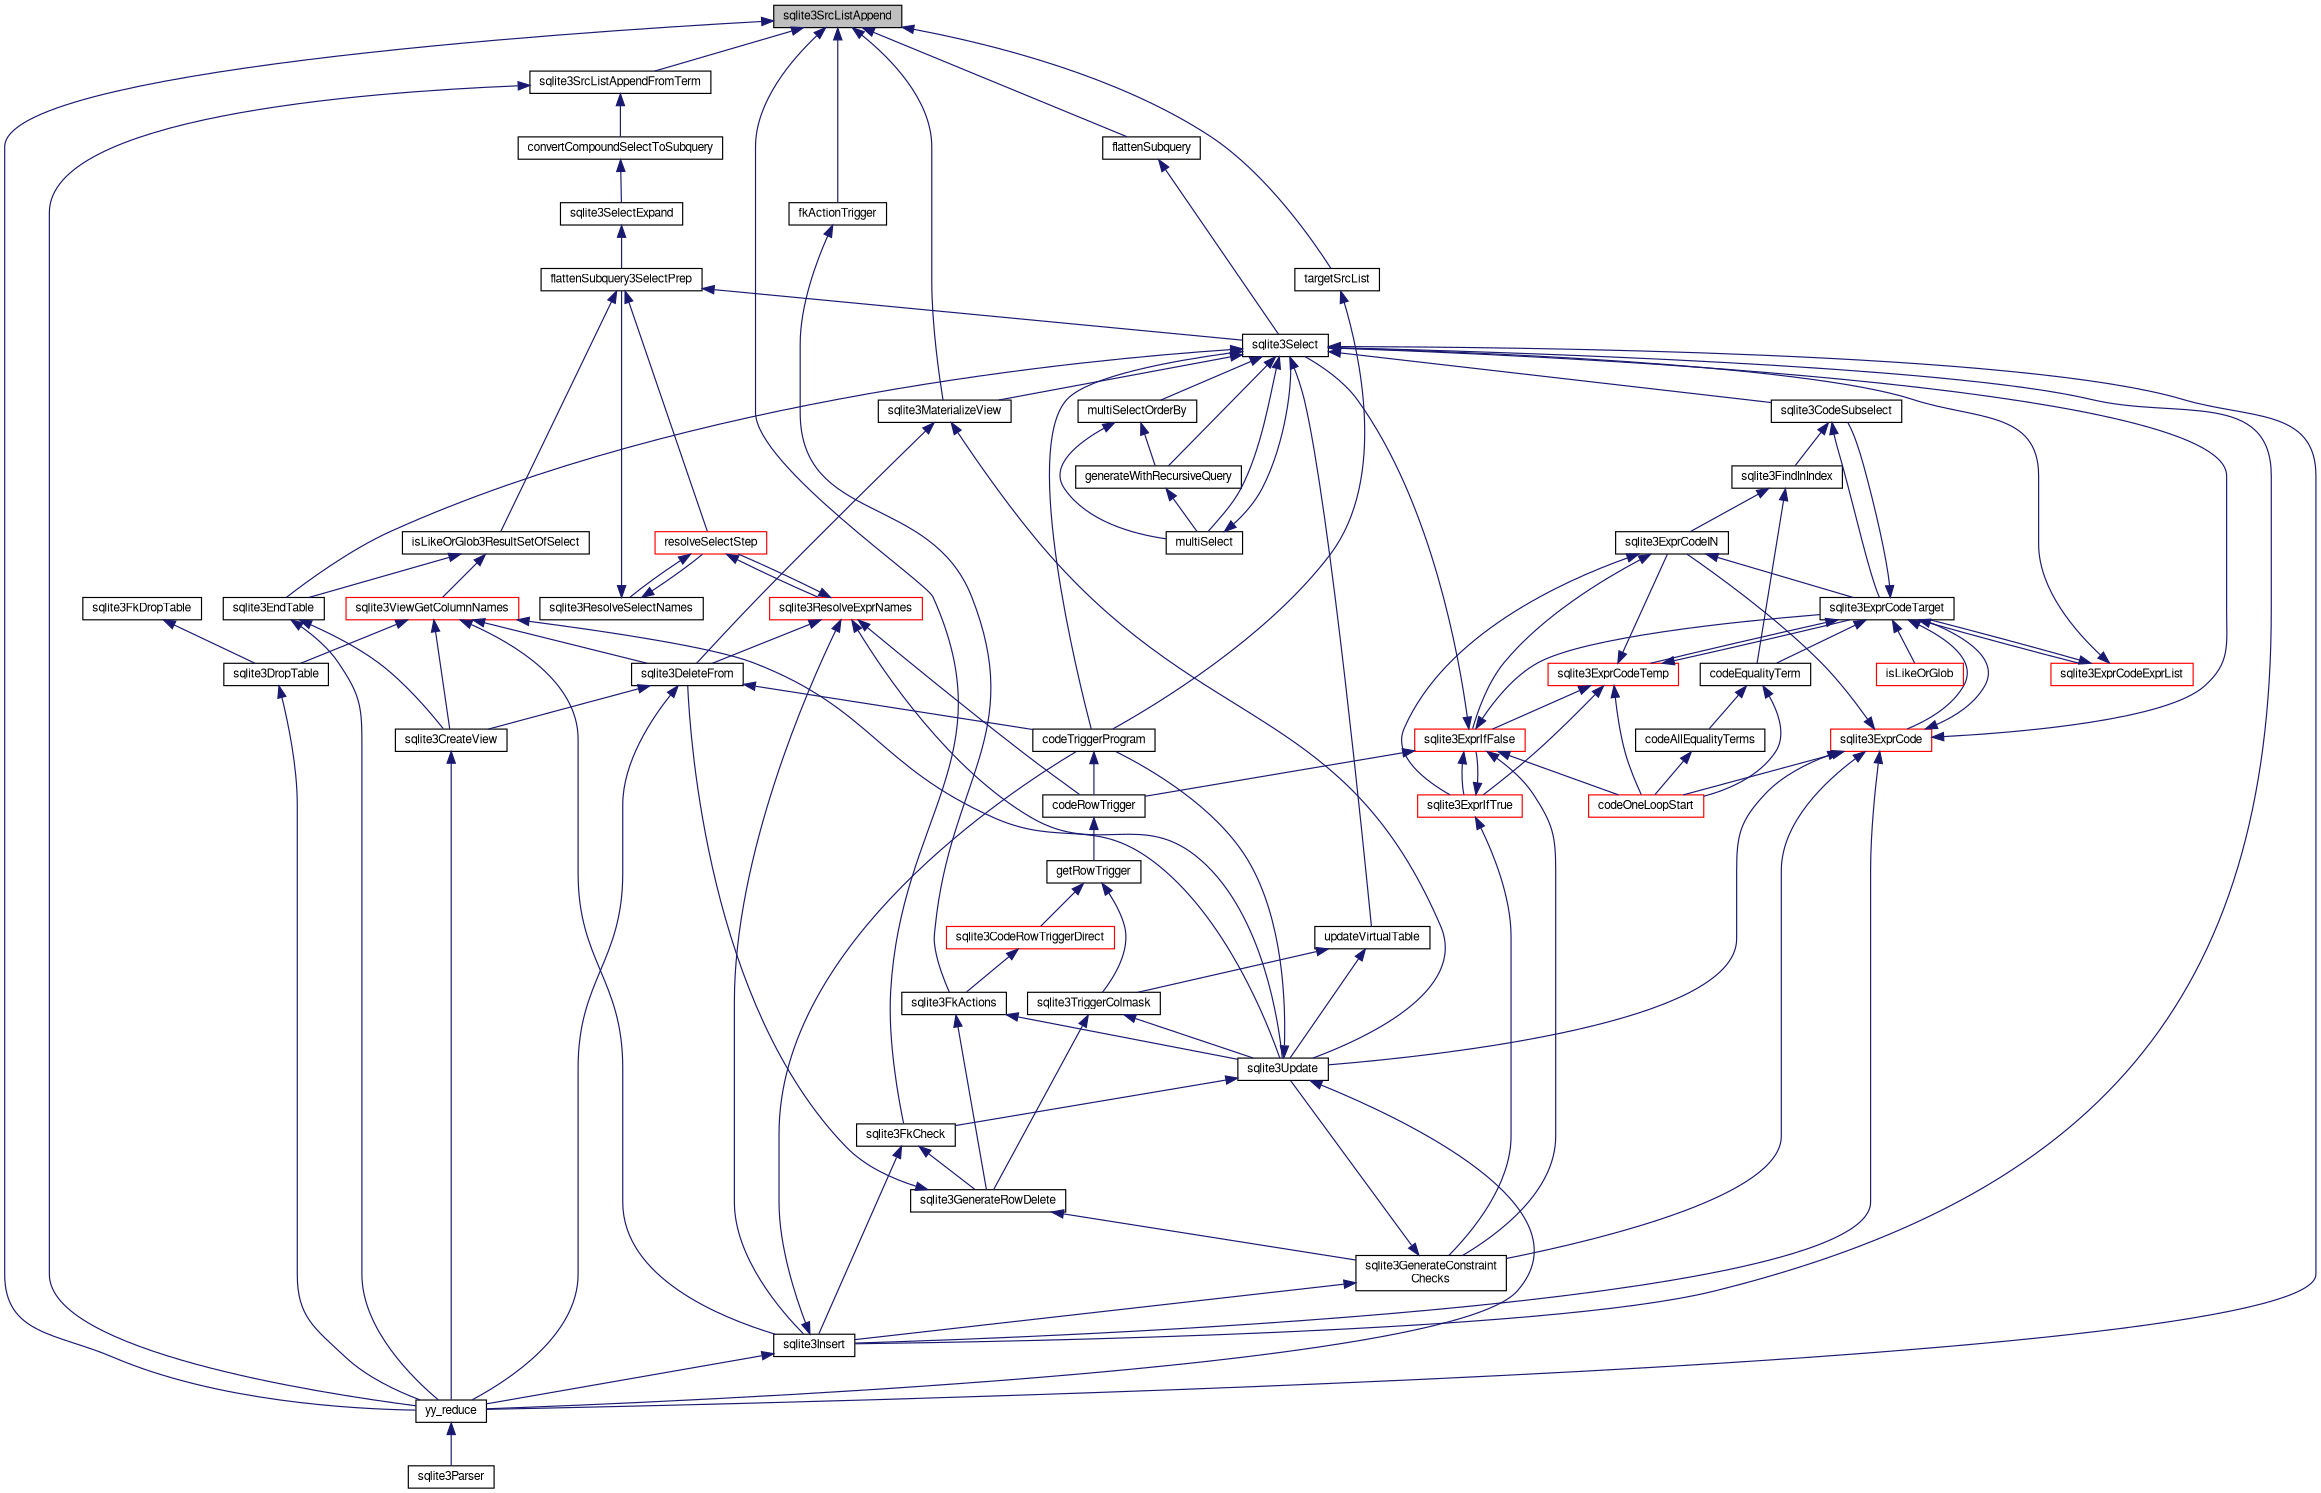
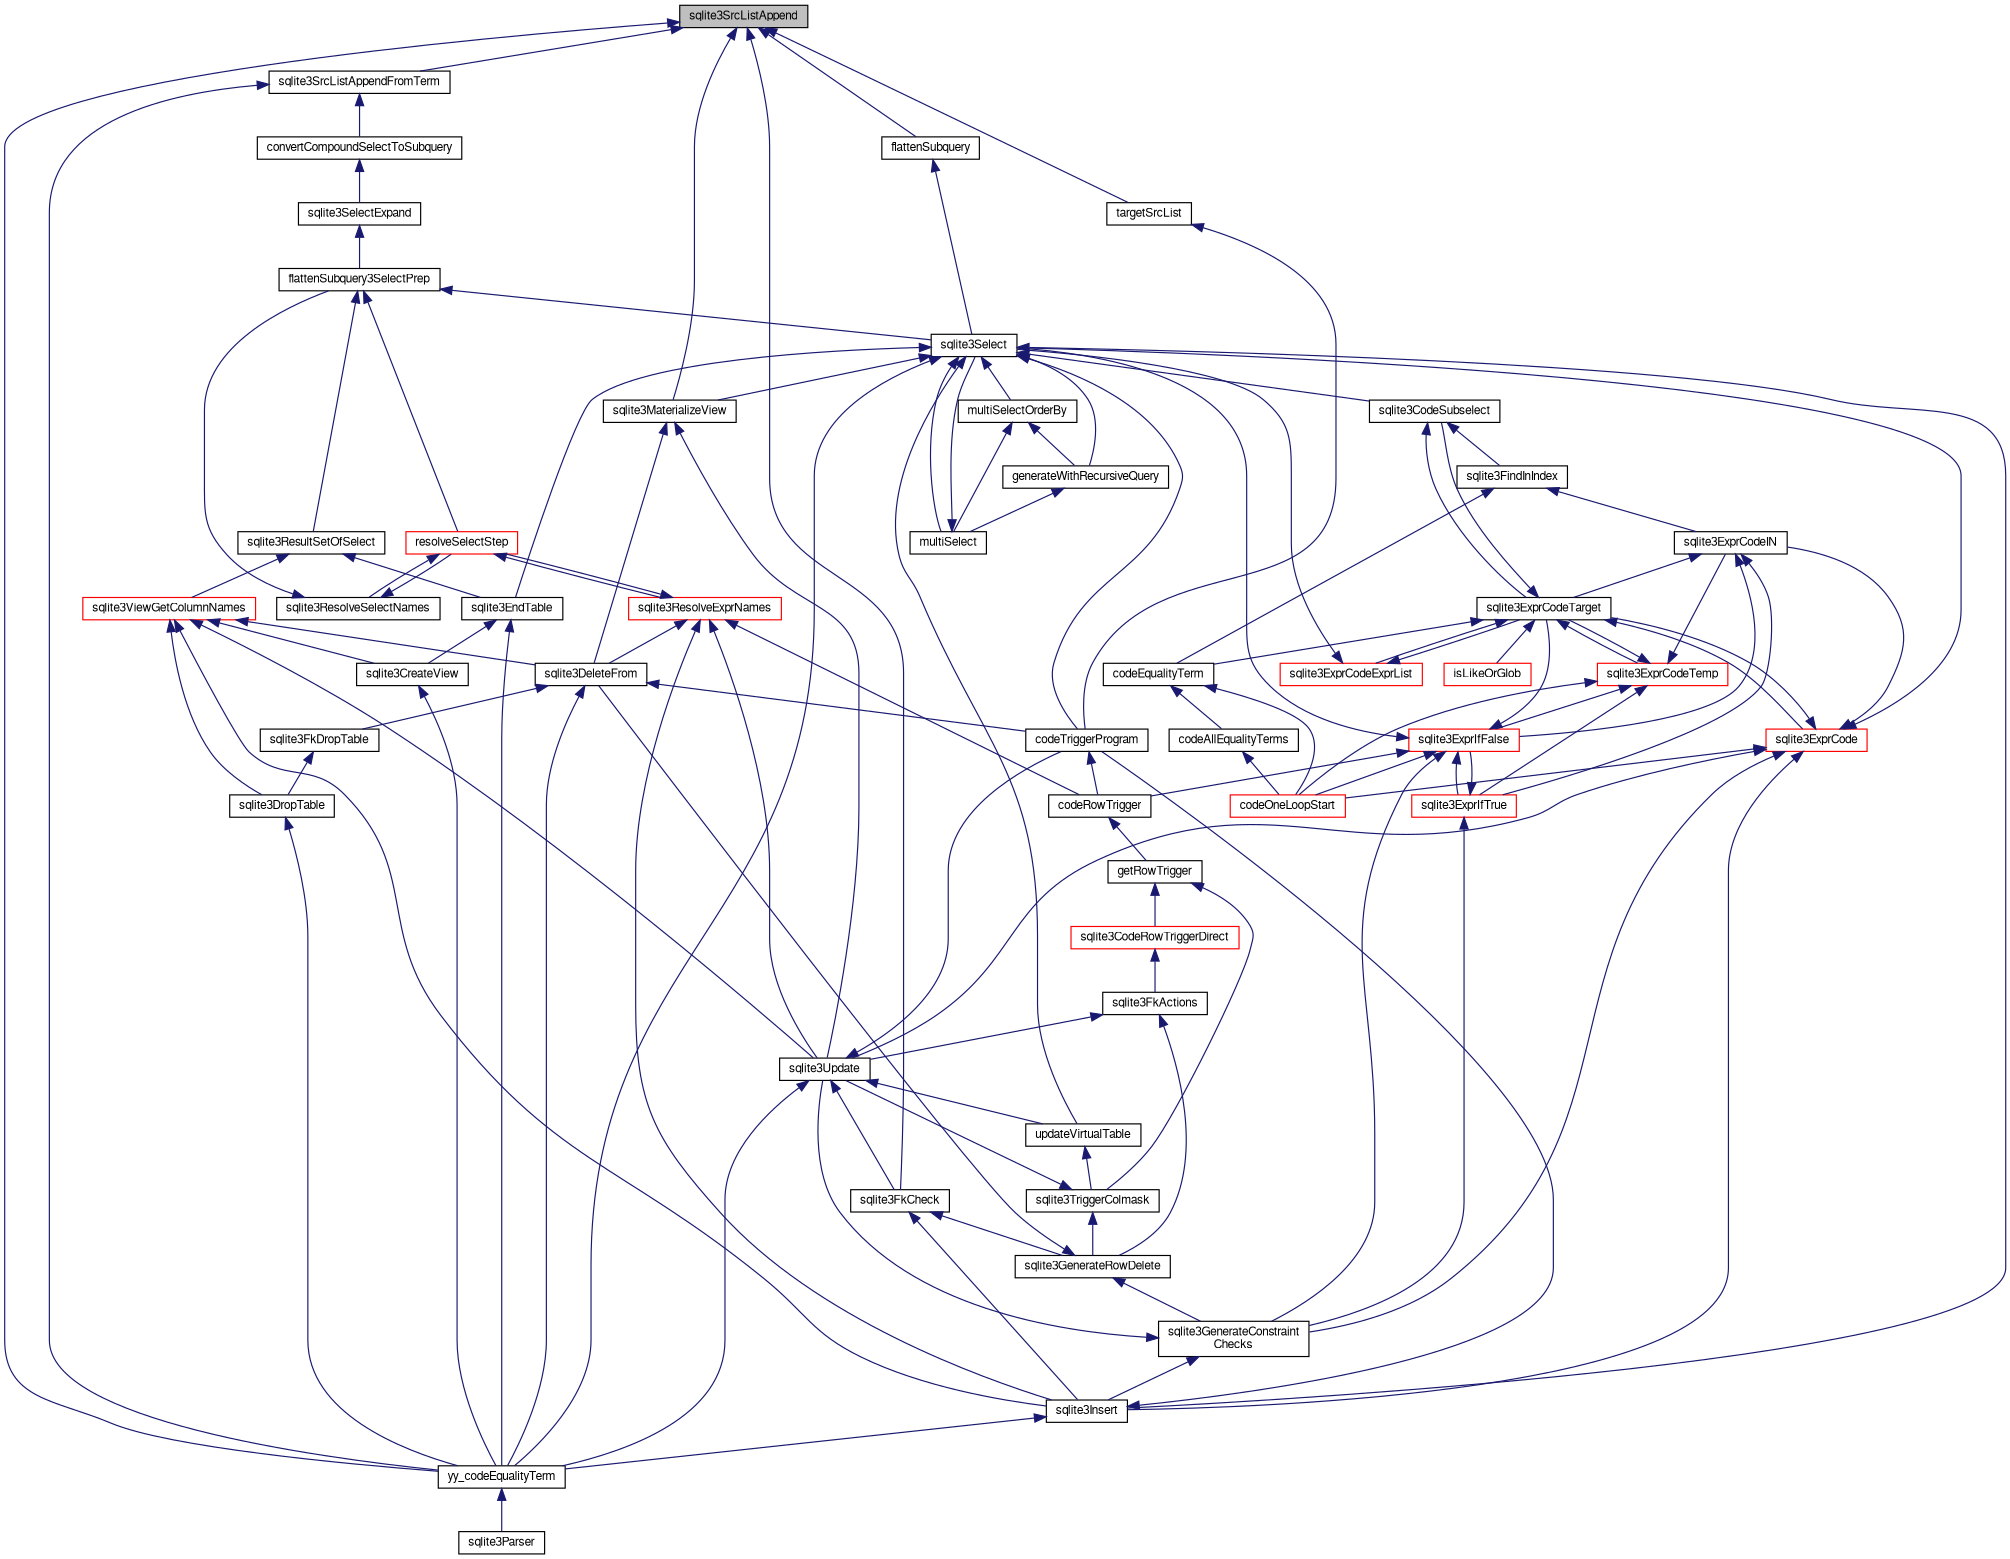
node "fkActionTrigger": removed
node "isLikeOrGlob3ResultSetOfSelect": label "isLikeOrGlob3ResultSetOfSelect" -> "sqlite3ResultSetOfSelect"
edge "sqlite3CreateView" -> "sqlite3DeleteFrom": now "sqlite3FkDropTable" -> "sqlite3DeleteFrom"
edge "sqlite3Update" -> "updateVirtualTable": reversed
node "yy_reduce": label "yy_reduce" -> "yy_codeEqualityTerm"
